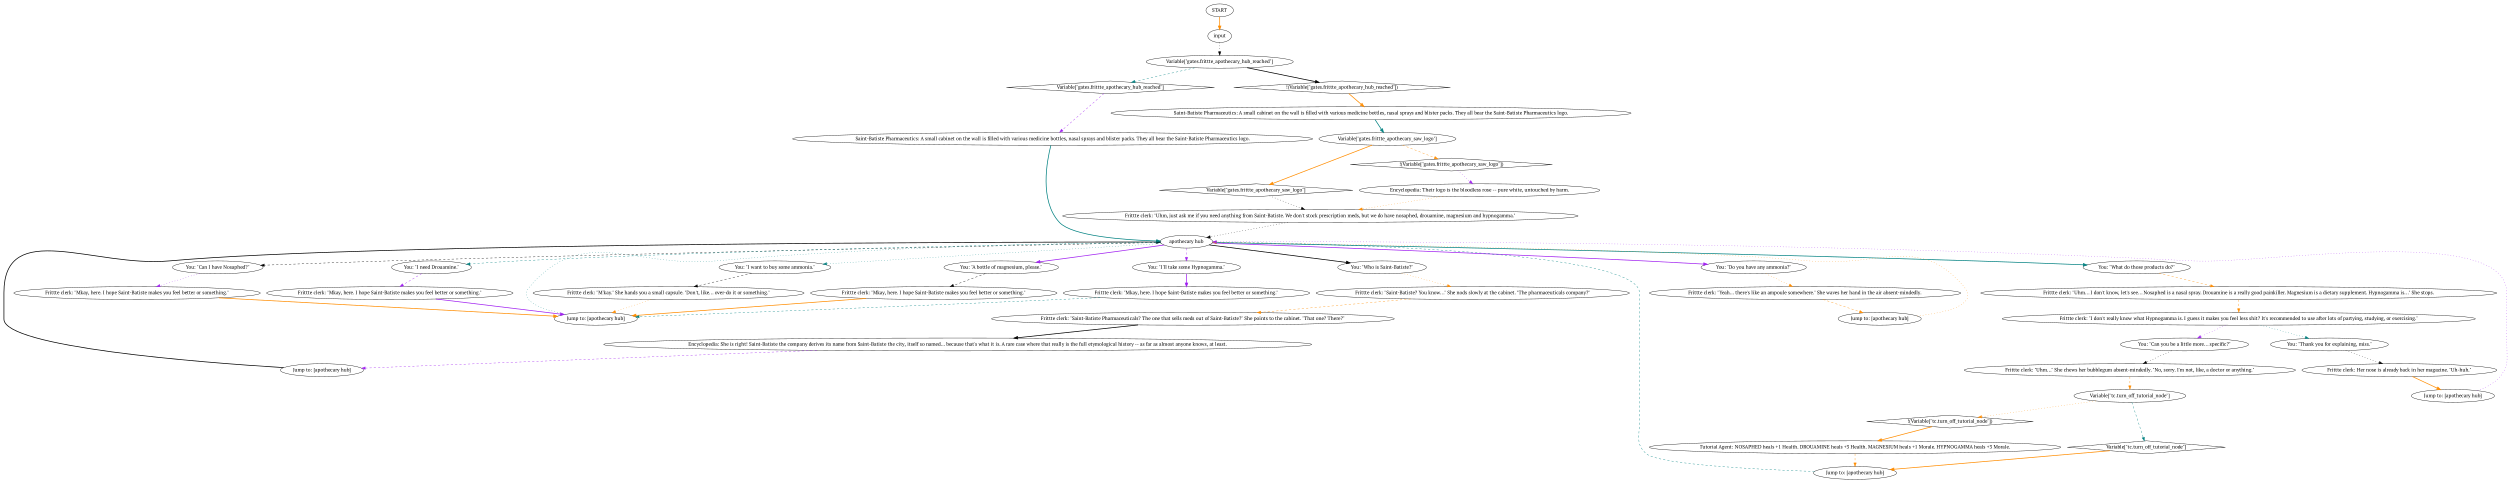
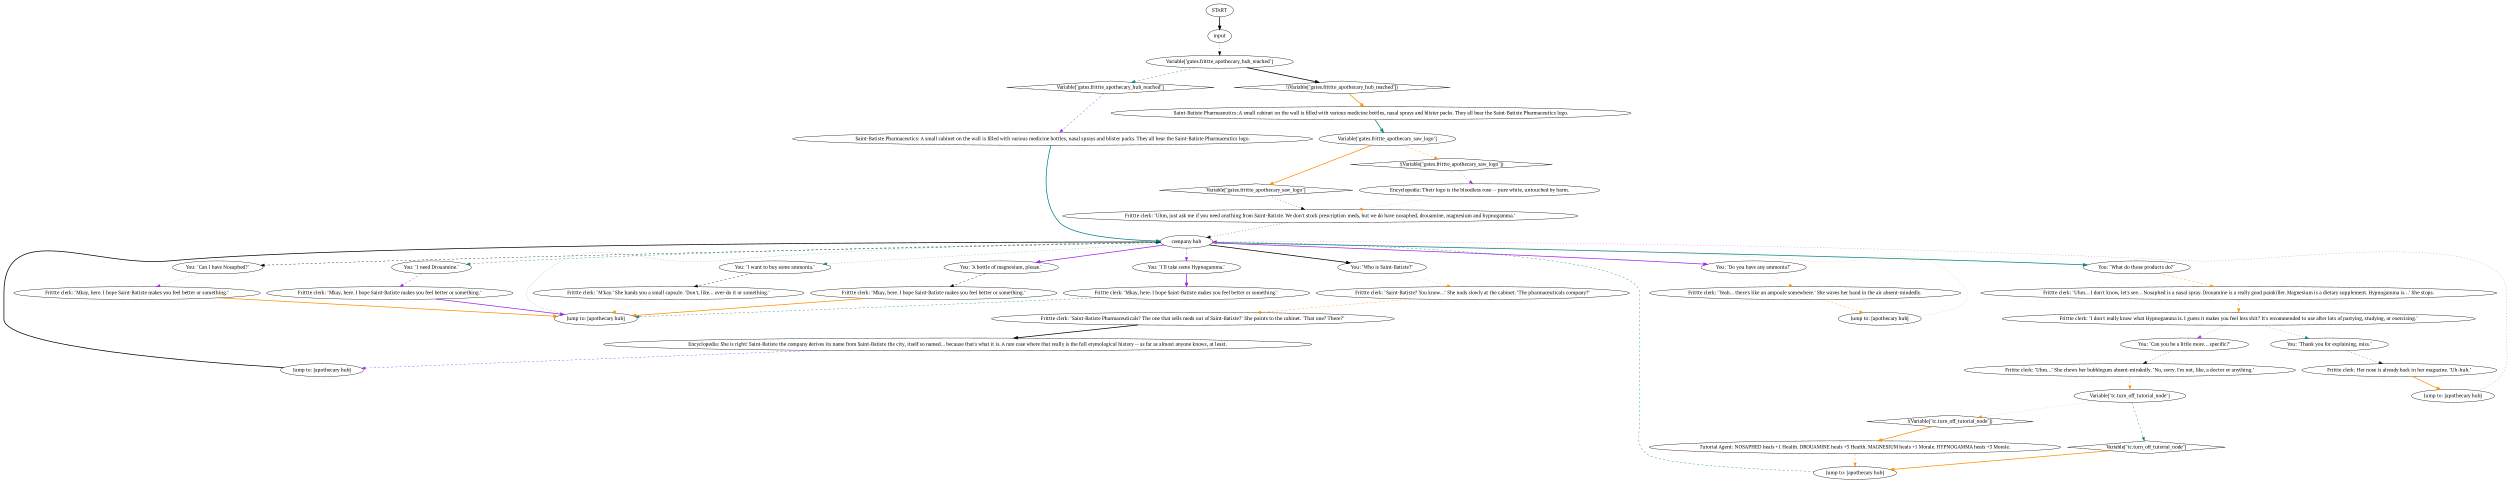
edge "START" -> "input": color darkorange -> black
node "apothecary hub": label "apothecary hub" -> "company hub"
